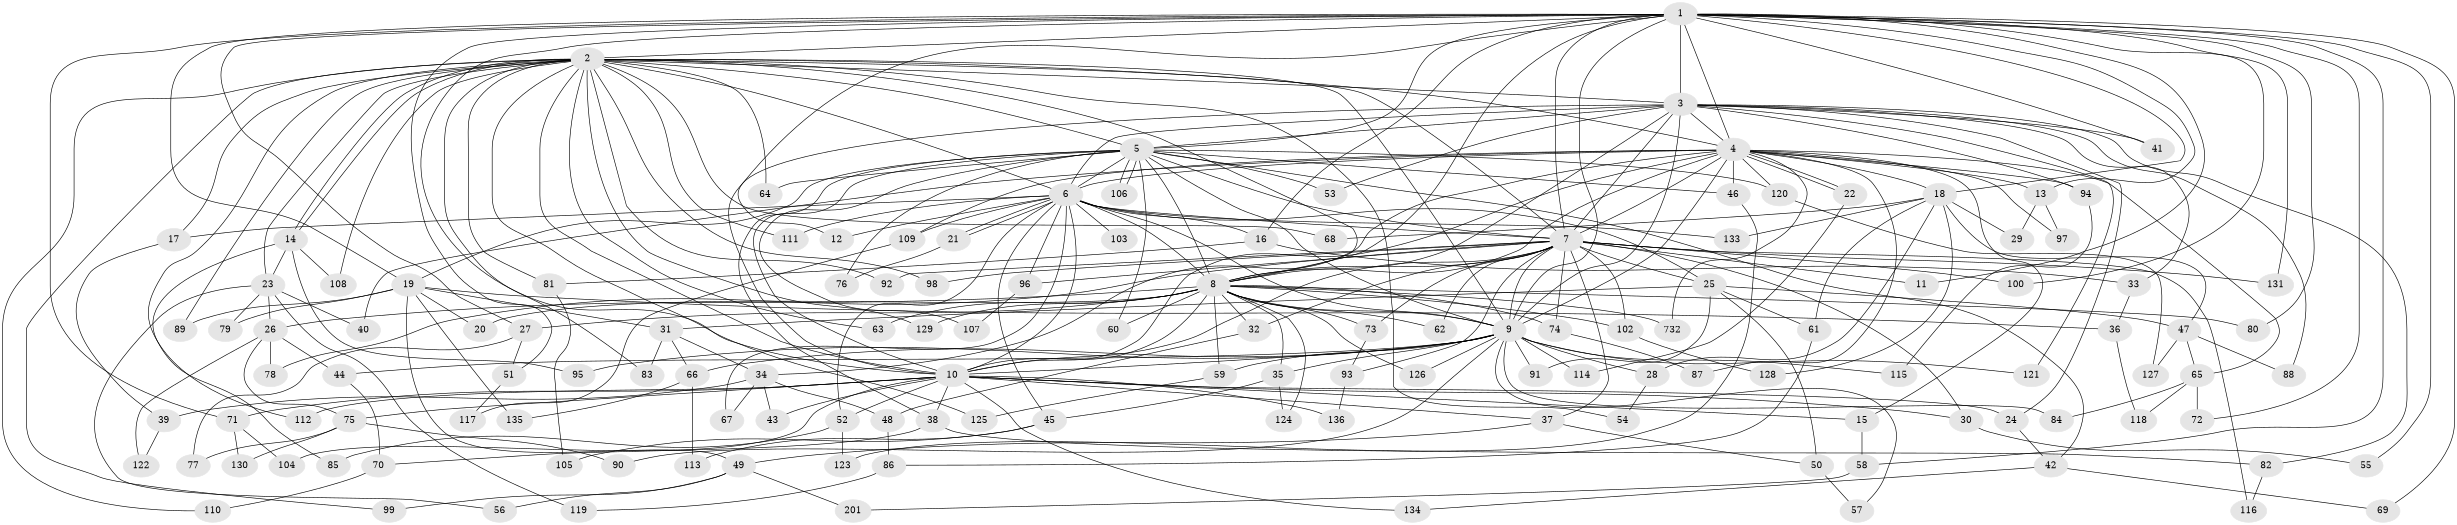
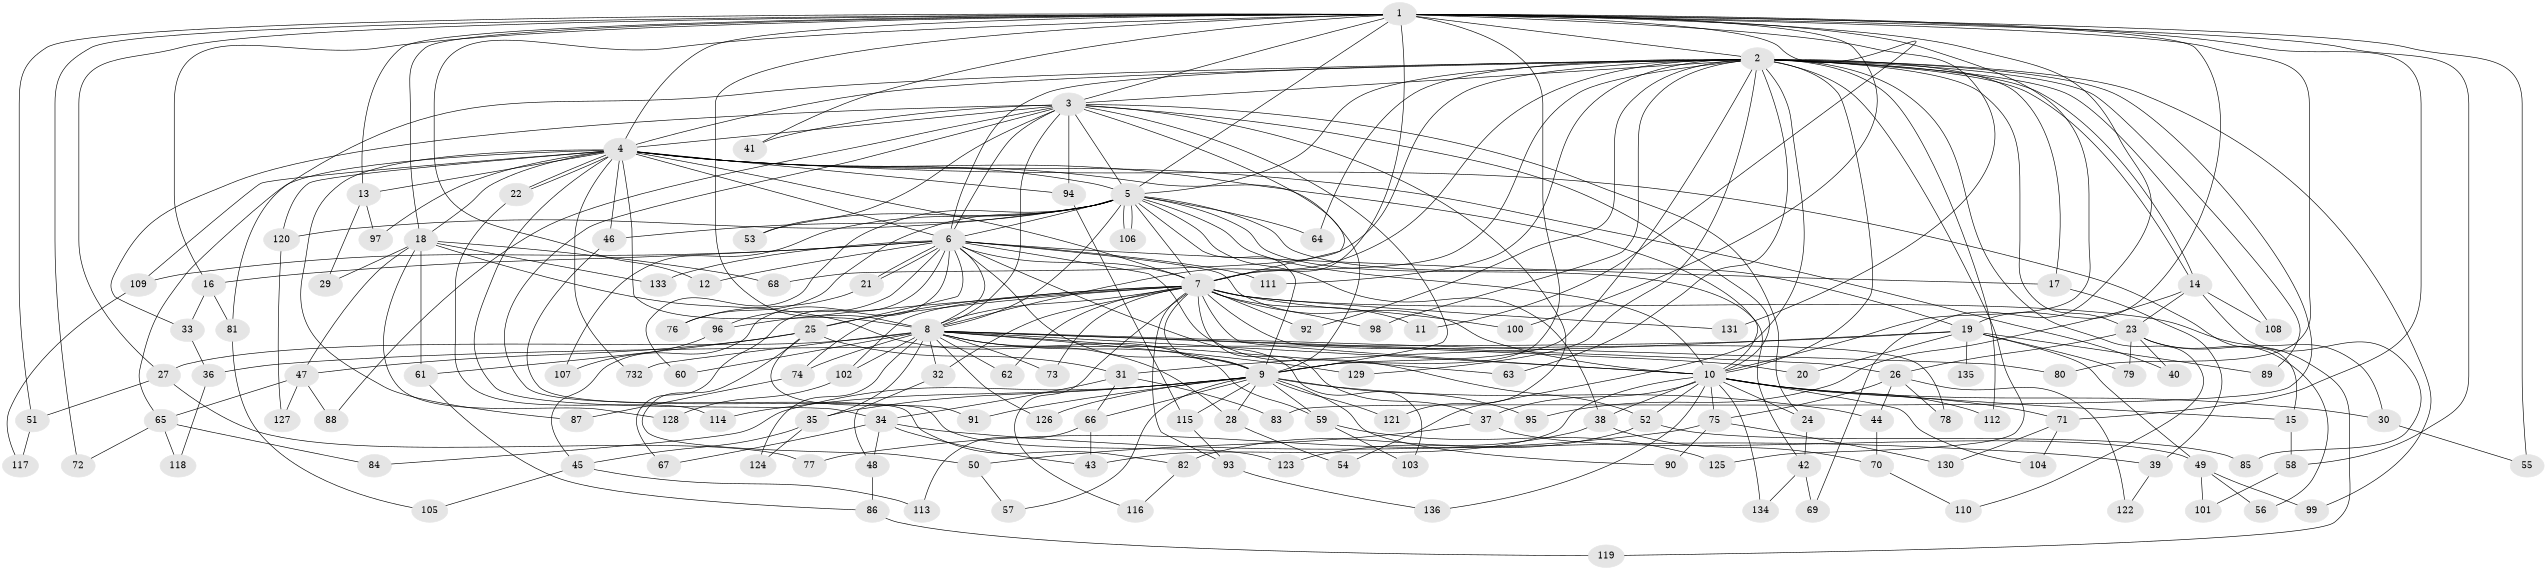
edge "4" -- "5": added
edge "73" -- "93": now "115" -- "93"
edge "9" -- "10": removed
edge "66" -- "135": now "66" -- "43"
edge "59" -- "103": added
node "201": label "201" -> "101"
